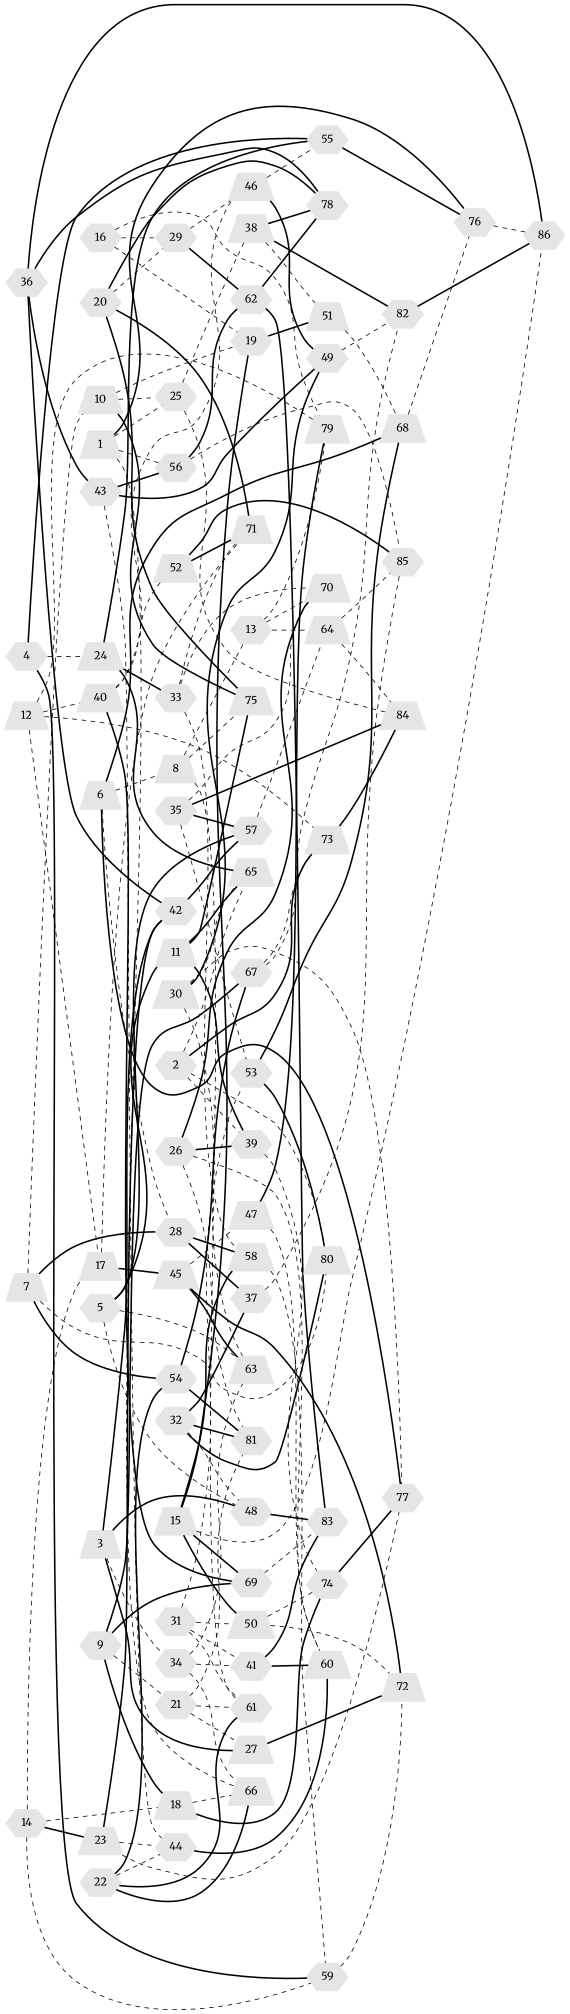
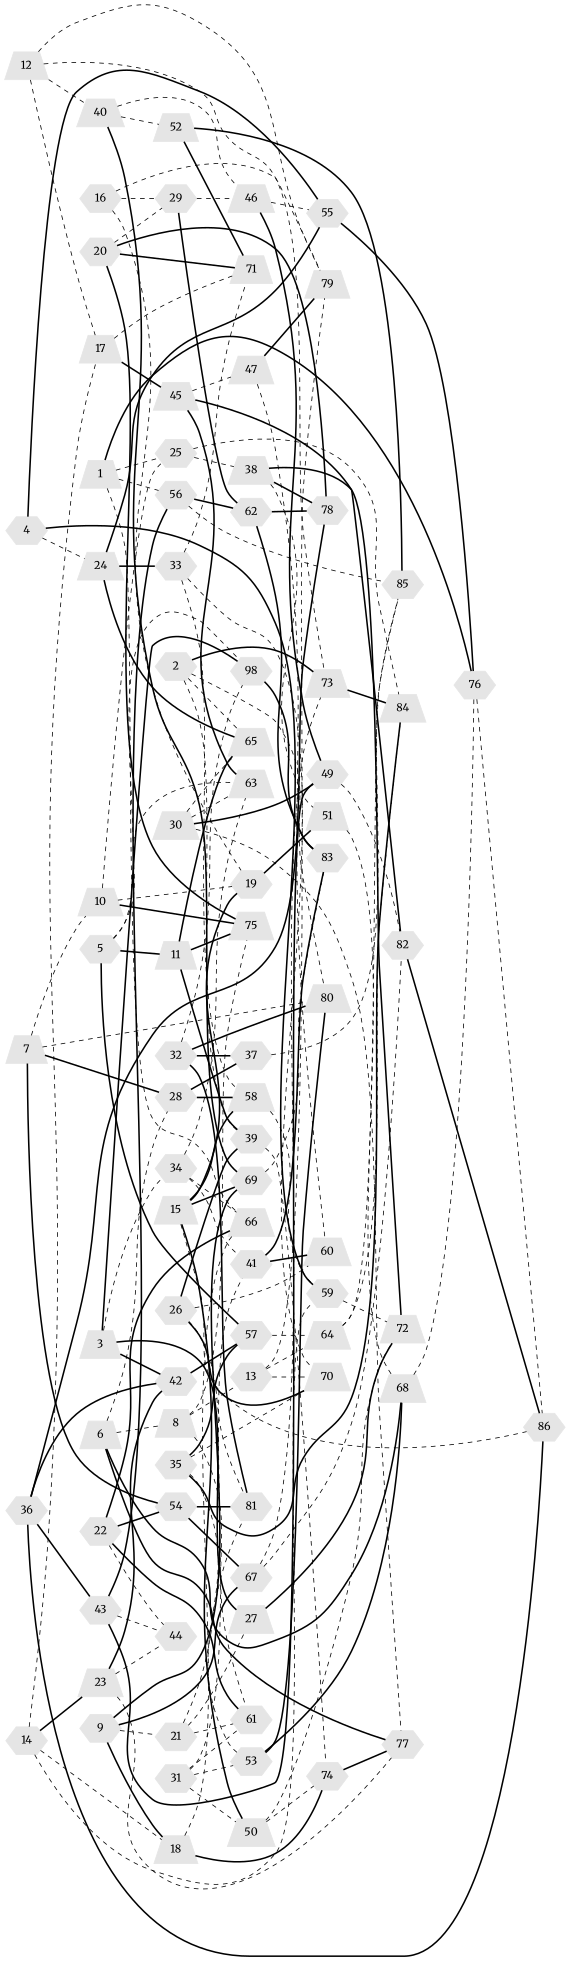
node "48": label "48" -> "98"
edge "60" -- "44": removed
